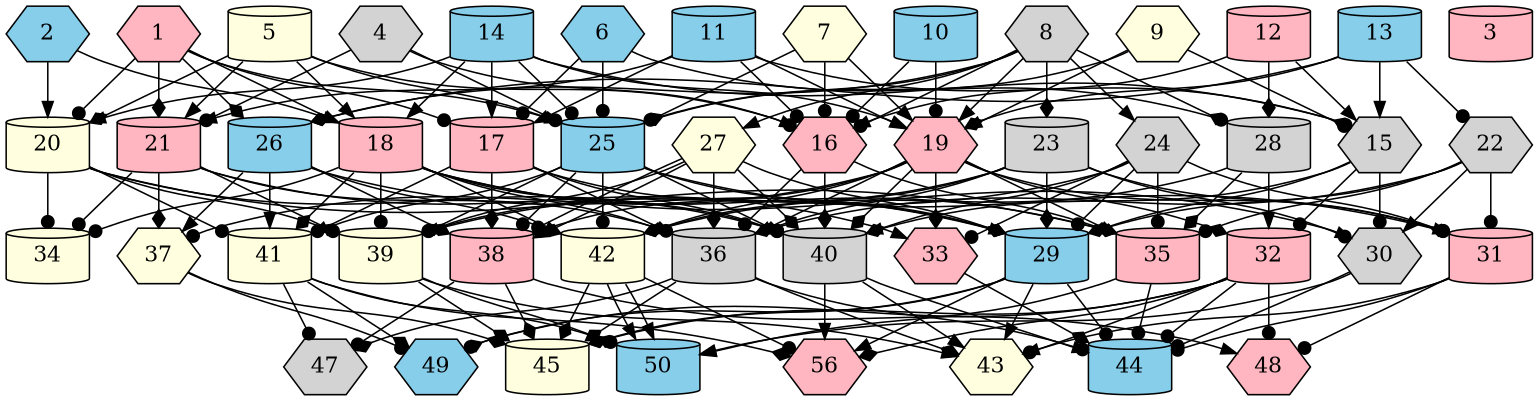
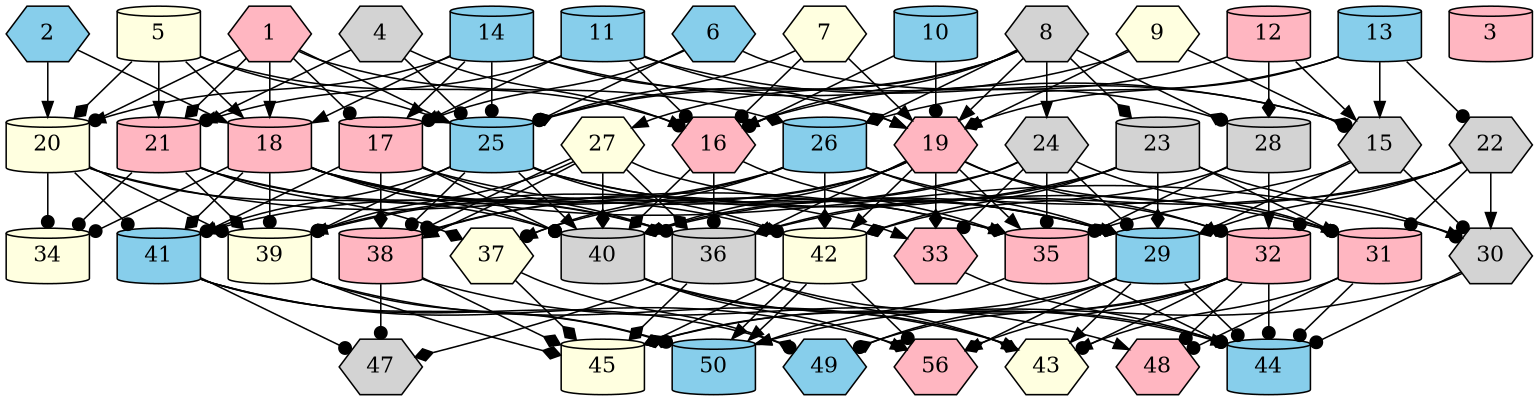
edge "26" -> "32": added
node "41": fillcolor lightyellow -> skyblue
